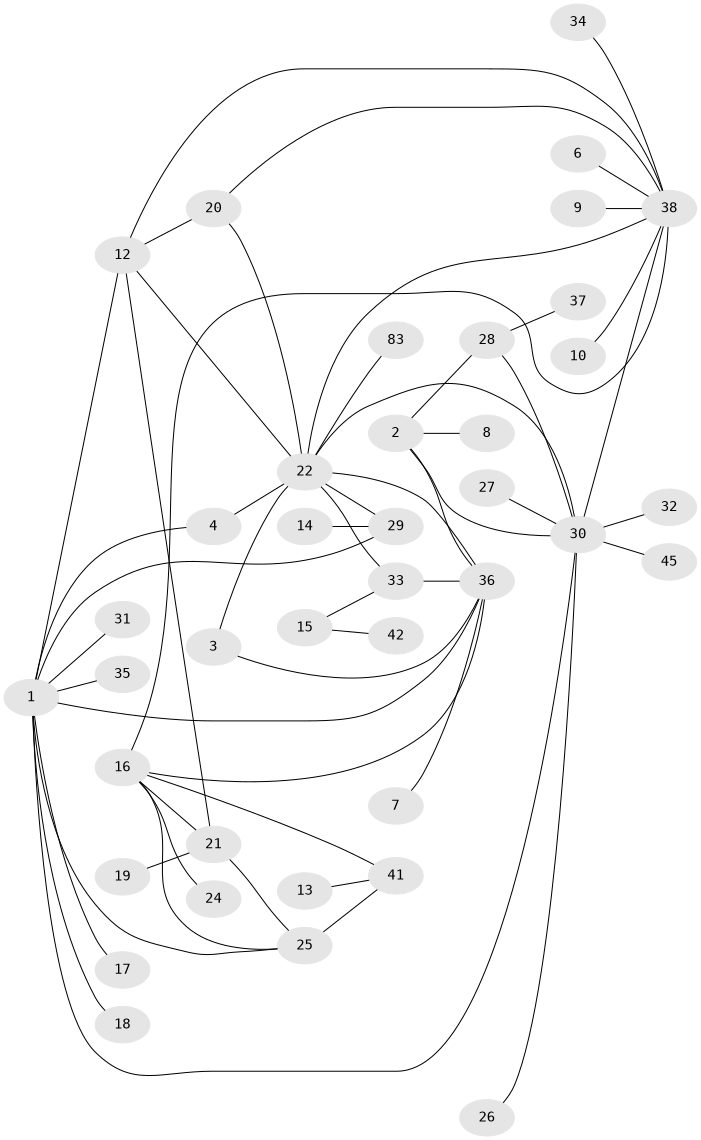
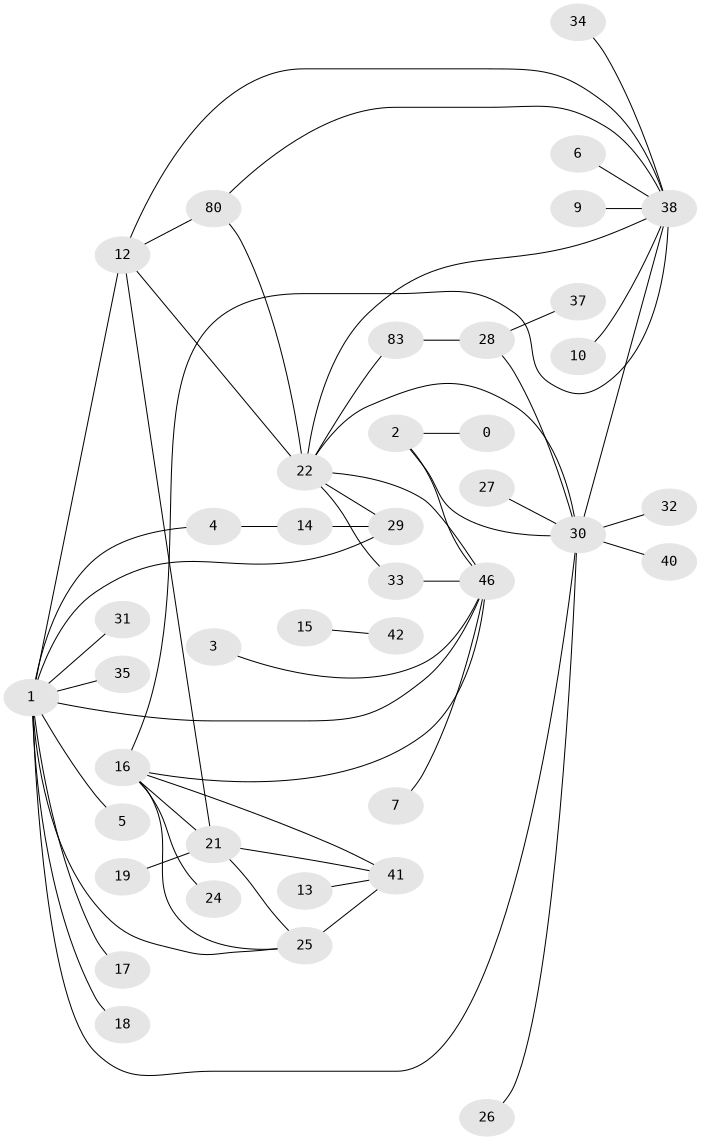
node "20": label "20" -> "80"
edge "28" -- "2": now "28" -- "83"
node "8": label "8" -> "0"
edge "22" -- "4": now "14" -- "4"
edge "22" -- "3": removed
node "45": label "45" -> "40"
node "36": label "36" -> "46"
edge "33" -- "15": removed
node "5": added
edge "21" -- "41": added
